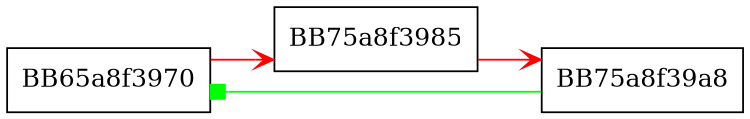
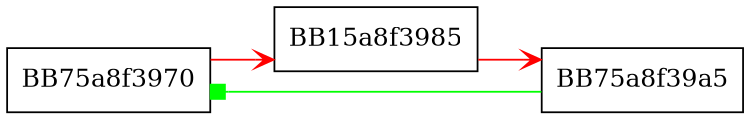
node "BB75a8f3985": label "BB75a8f3985" -> "BB15a8f3985"
node "BB65a8f3970": label "BB65a8f3970" -> "BB75a8f3970"
node "BB75a8f39a8": label "BB75a8f39a8" -> "BB75a8f39a5"
